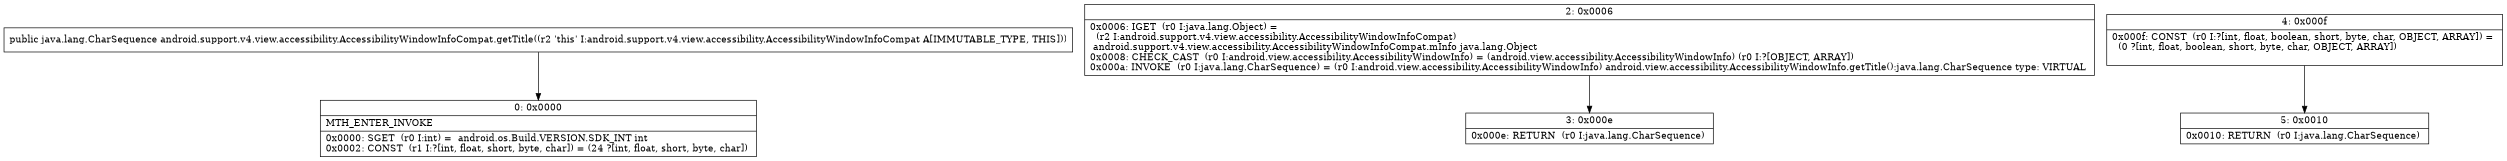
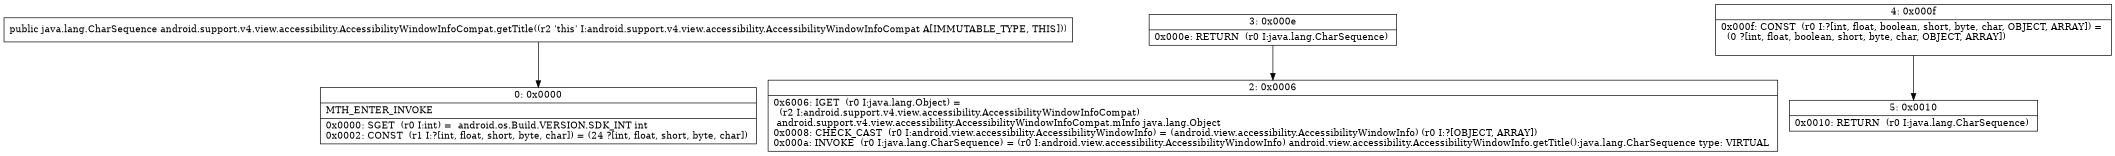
node "2: 0x0006": text "0x0006: IGET  (r0 I:java.lang.Object) =" -> "0x6006: IGET  (r0 I:java.lang.Object) ="
edge "2: 0x0006" -> "3: 0x000e": reversed
